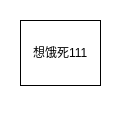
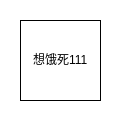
node "想饿死111": size 80x65 -> 80x80
